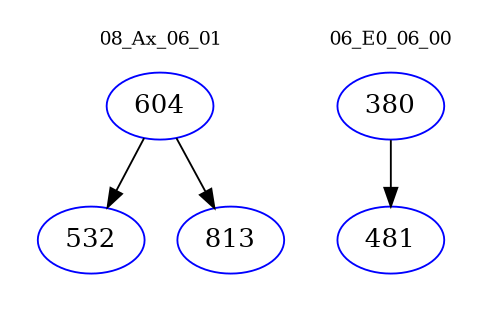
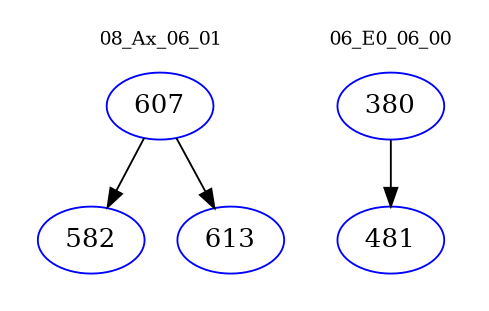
node "604": label "604" -> "607"
node "532": label "532" -> "582"
node "813": label "813" -> "613"
